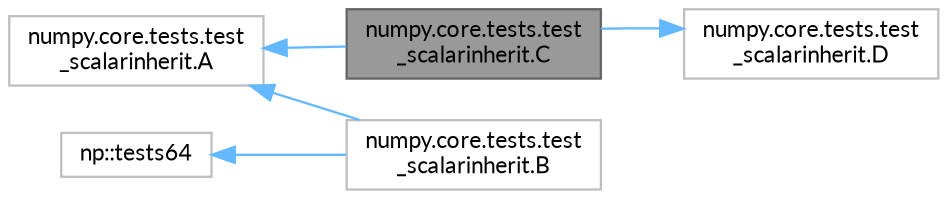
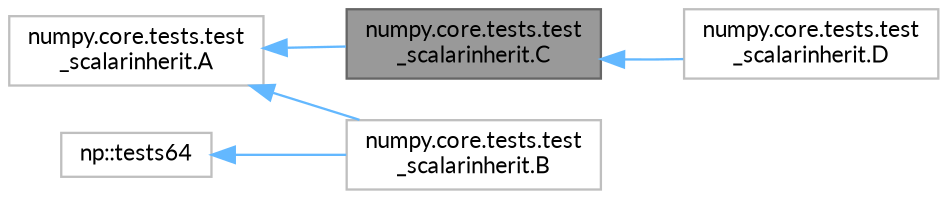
edge "numpy.core.tests.test _scalarinherit.C" -> "numpy.core.tests.test _scalarinherit.D": reversed
